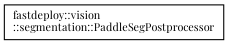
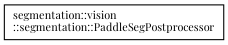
node "fastdeploy::vision ::segmentation::PaddleSegPostprocessor": label "fastdeploy::vision ::segmentation::PaddleSegPostprocessor" -> "segmentation::vision ::segmentation::PaddleSegPostprocessor"
